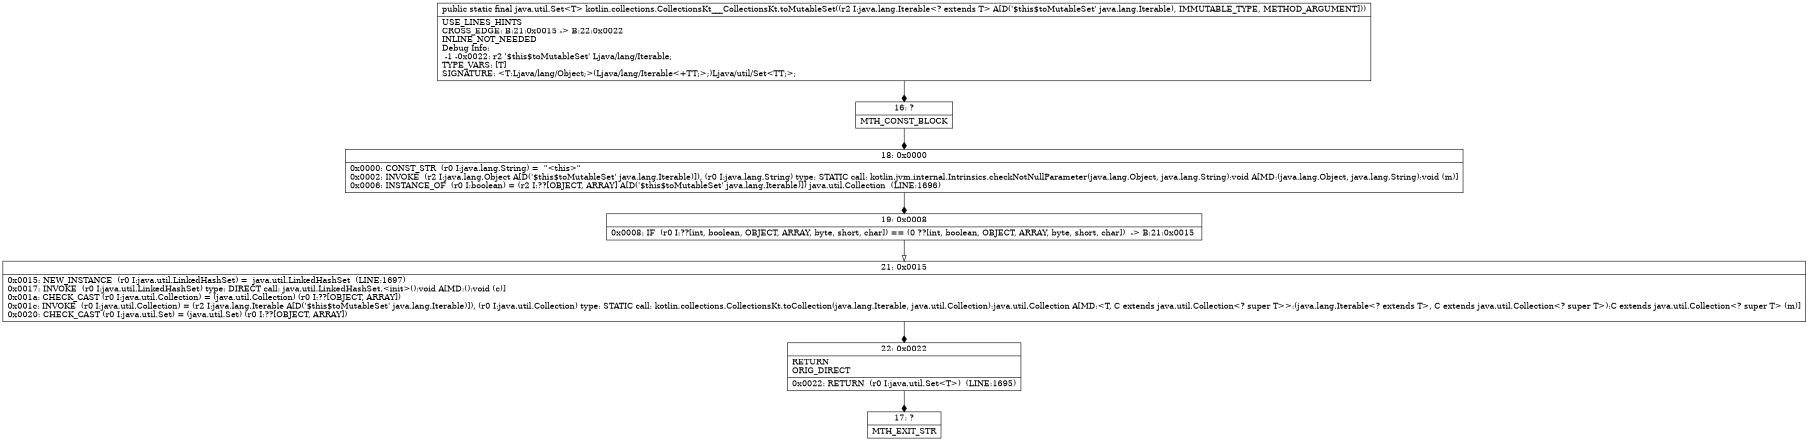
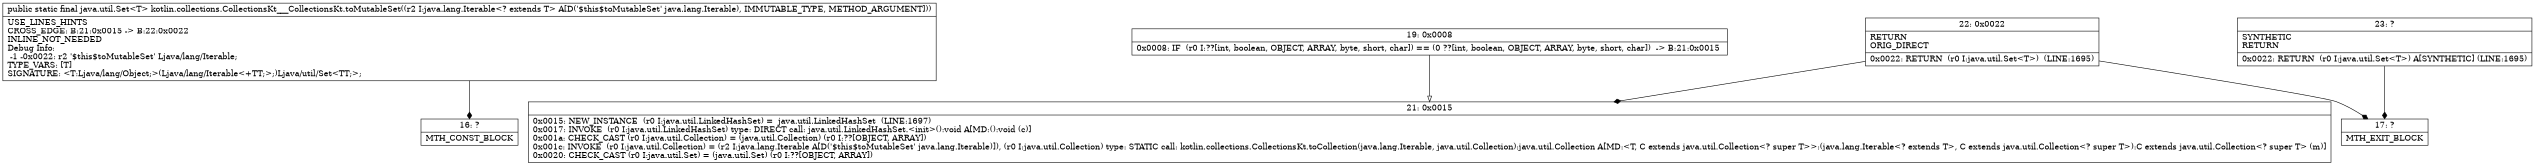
node "23: ?": added
node "18: 0x0000": removed
edge "21: 0x0015" -> "22: 0x0022": reversed
node "17: ?": text "MTH_EXIT_STR" -> "MTH_EXIT_BLOCK"
